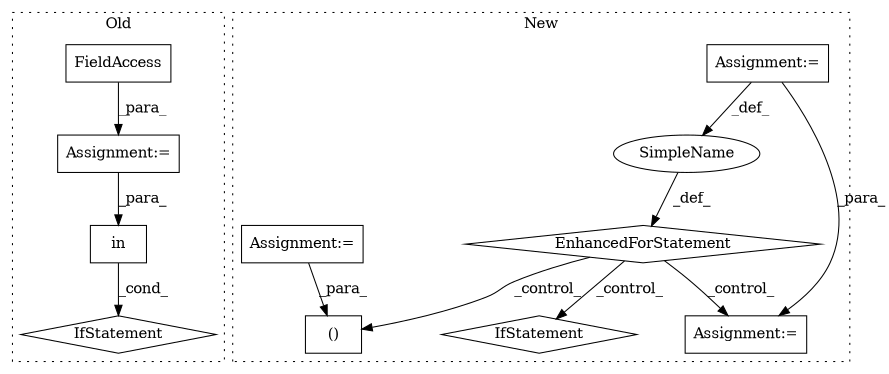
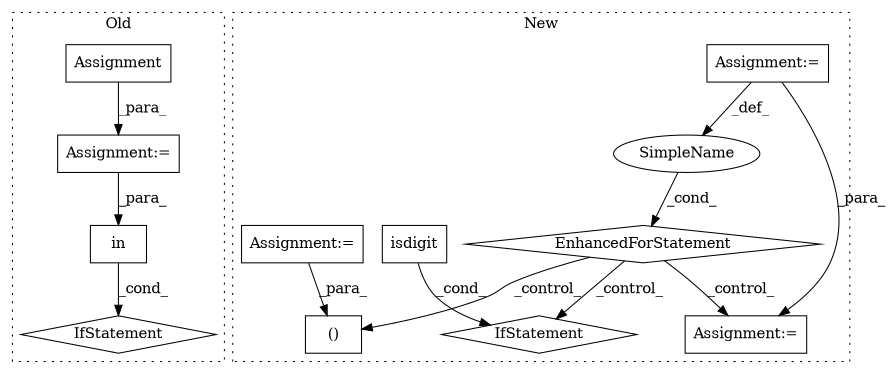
node "FieldAccess": label "FieldAccess" -> "Assignment"
edge "SimpleName" -> "EnhancedForStatement": label "_def_" -> "_cond_"
node "isdigit": added
